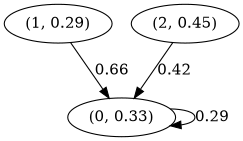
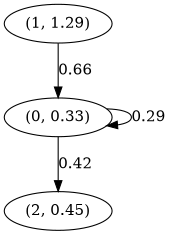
node "(1, 0.29)": label "(1, 0.29)" -> "(1, 1.29)"
edge "(2, 0.45)" -> "(0, 0.33)": reversed
